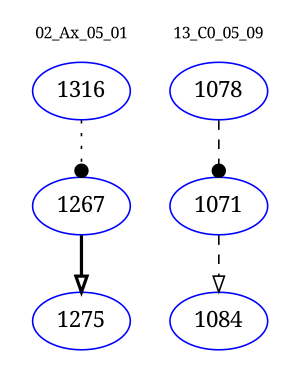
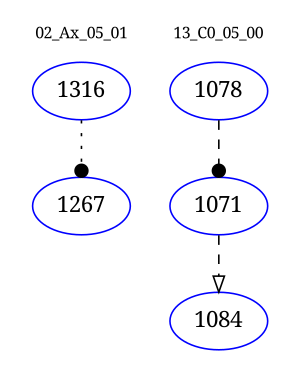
cluster "13_C0_05_09": label "13_C0_05_09" -> "13_C0_05_00"
node "1275": removed
